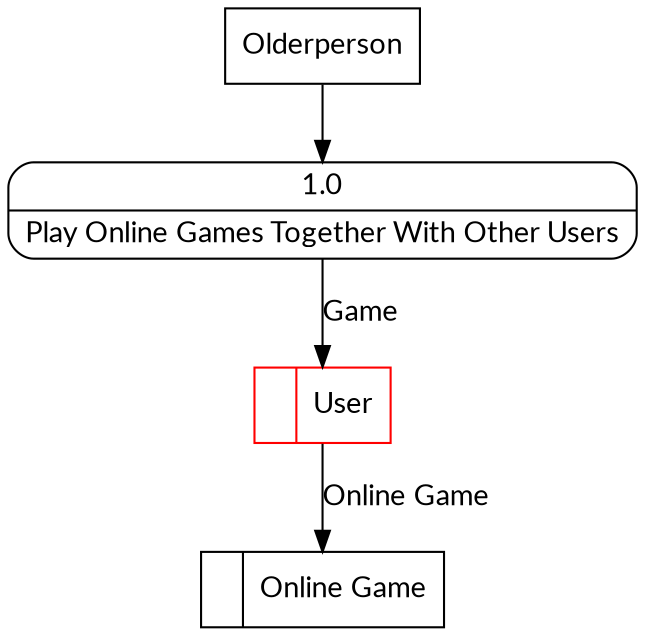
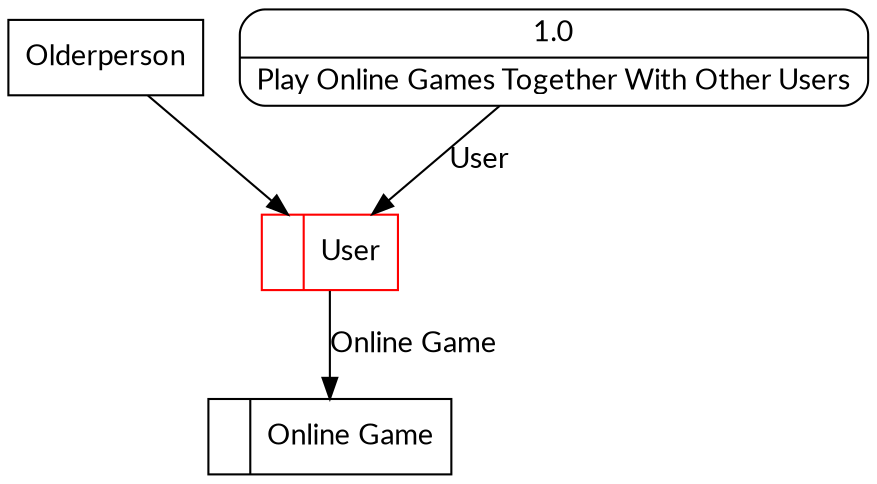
edge "Olderperson" -> "1.0": now "Olderperson" -> "User"
edge "1.0" -> "User": label "Game" -> "User"
